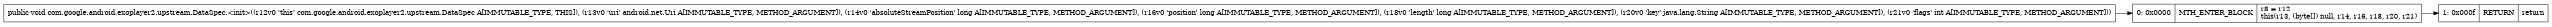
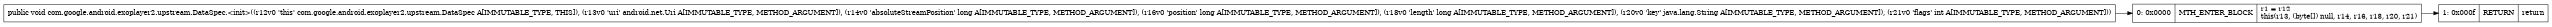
node "0: 0x0000": text "r8 = r12" -> "r1 = r12"
